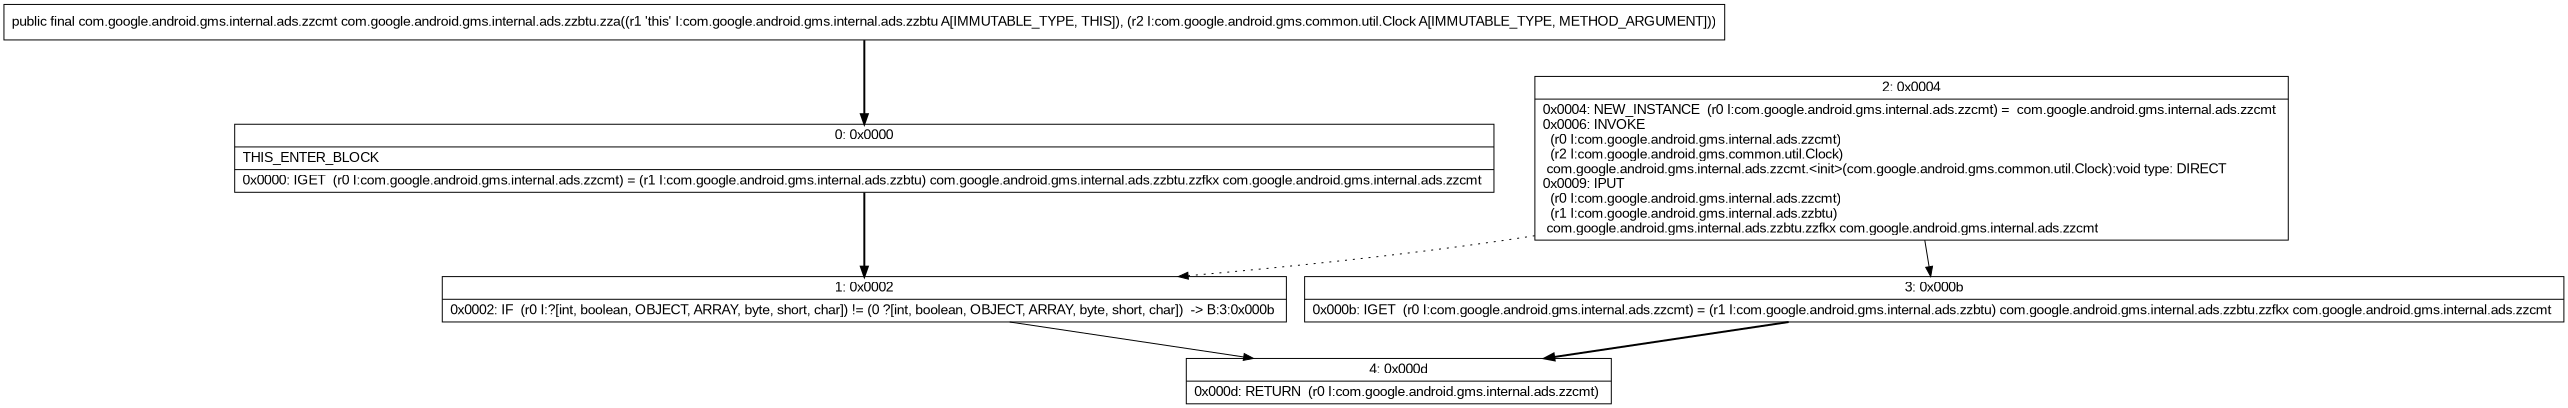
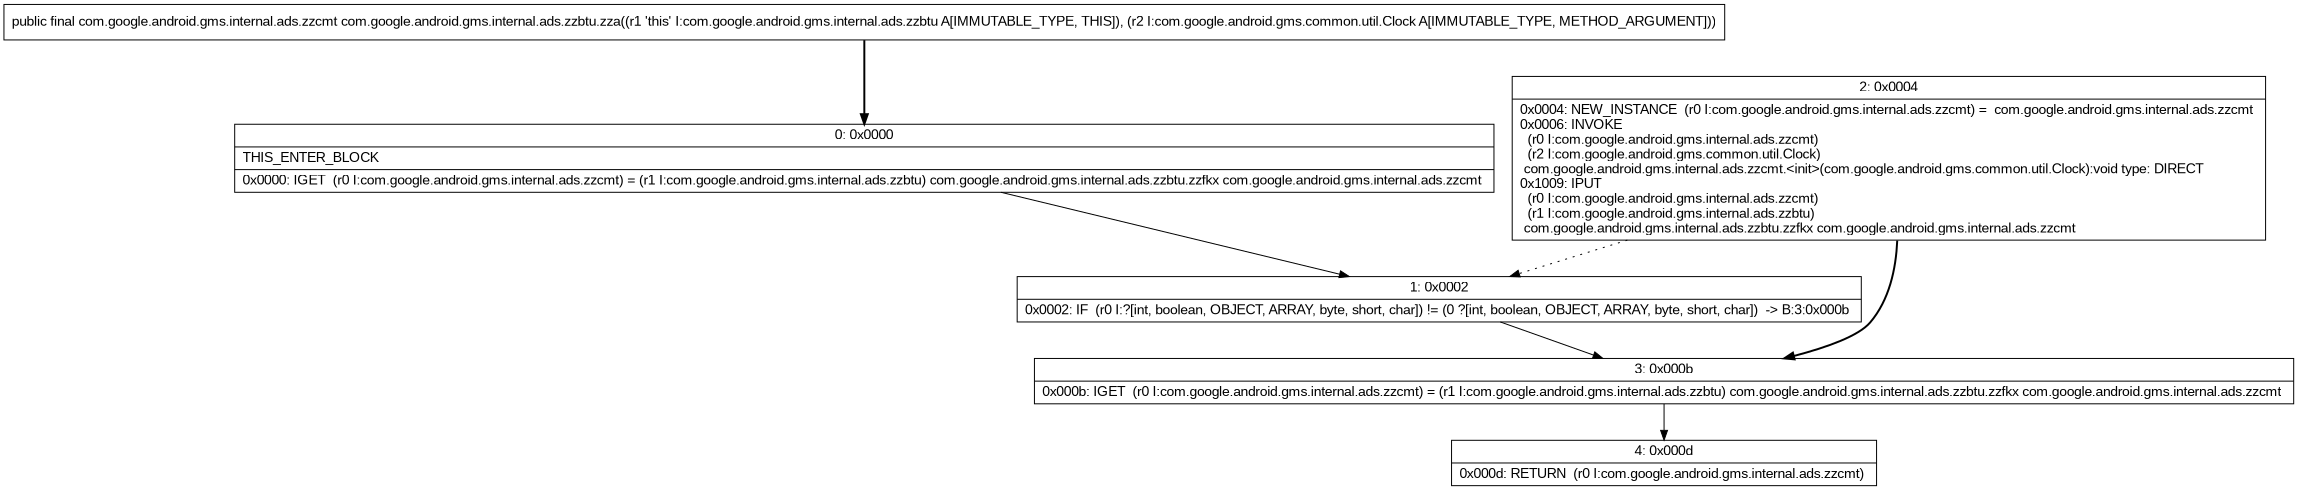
node "2: 0x0004": text "0x0009: IPUT" -> "0x1009: IPUT"
edge "0: 0x0000" -> "1: 0x0002": style bold -> solid
edge "2: 0x0004" -> "3: 0x000b": style solid -> bold
edge "1: 0x0002" -> "4: 0x000d": now "1: 0x0002" -> "3: 0x000b"
edge "3: 0x000b" -> "4: 0x000d": style bold -> solid
